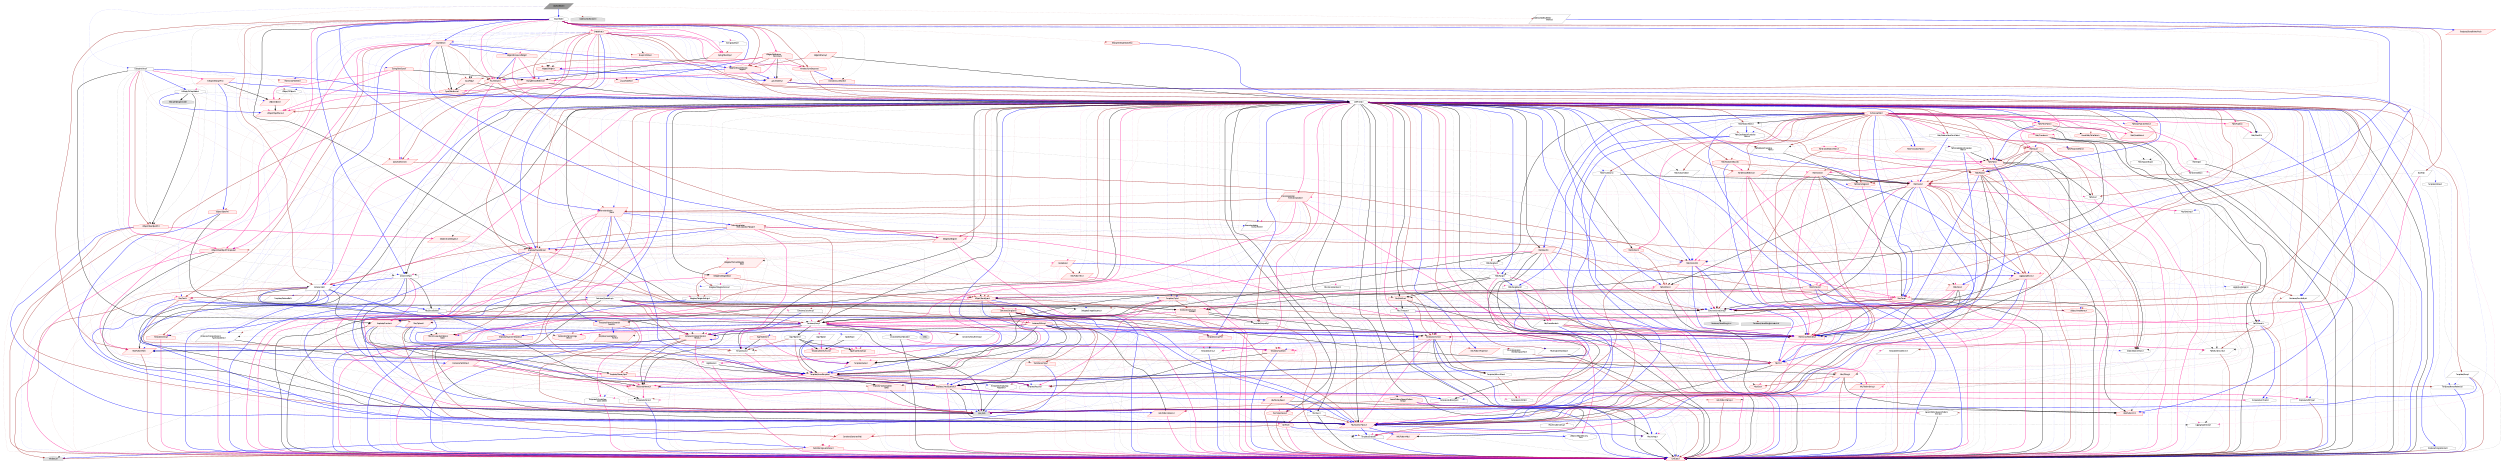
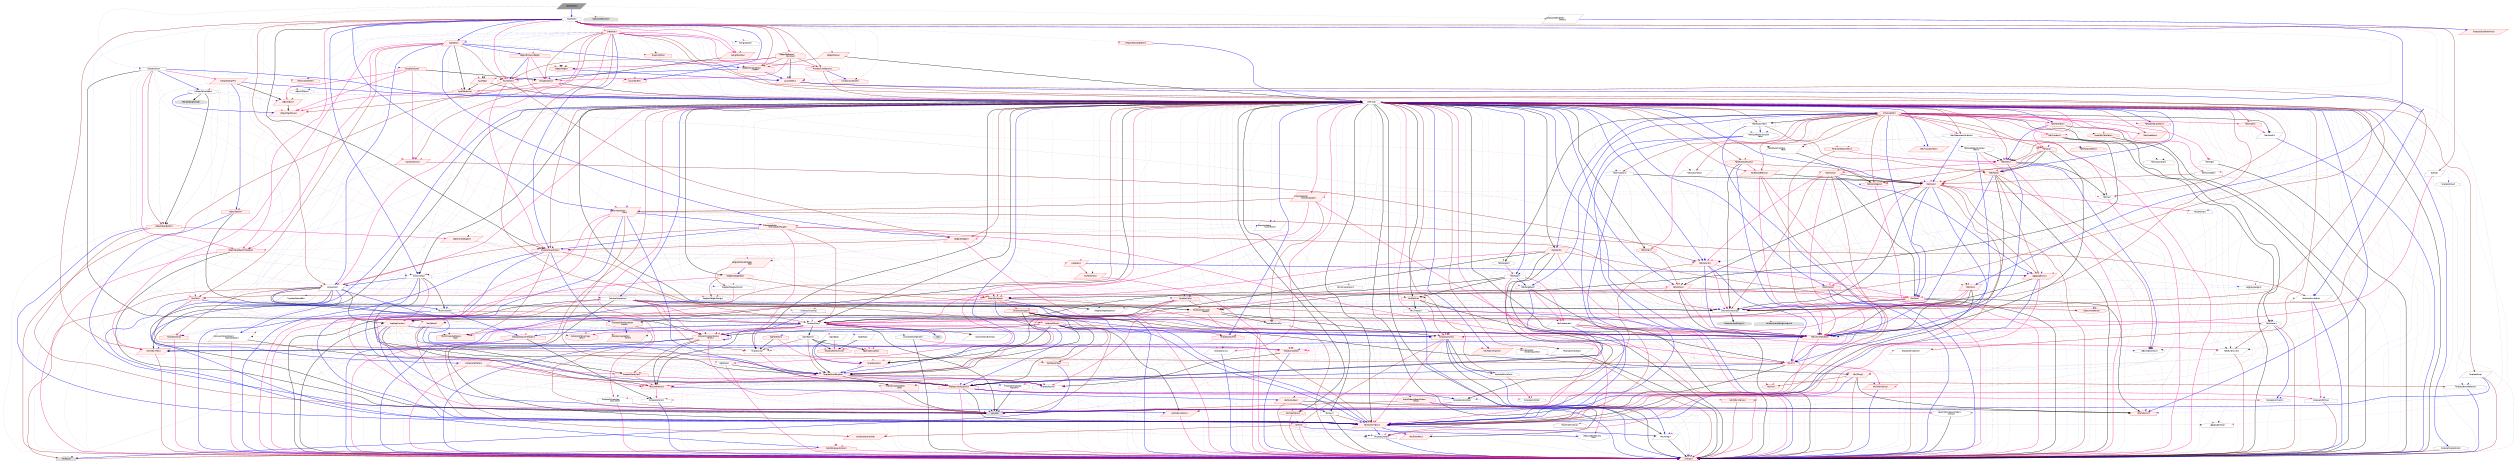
node "Styling/RemoveReference.h": label "Styling/RemoveReference.h" -> "Styling/SlateColor.h"
edge "Widgets/DeclarativeSyntax Support.h" -> "CoreMinimal.h": style bold -> dotted
edge "Math/BoxSphereBounds.h" -> "Containers/UnrealString.h": style dotted -> bold
edge "Math/Matrix.h" -> "UObject/ObjectVersion.h": color black -> blue
